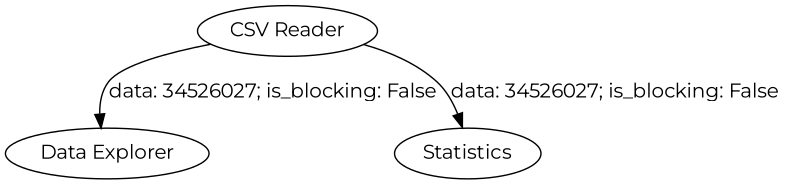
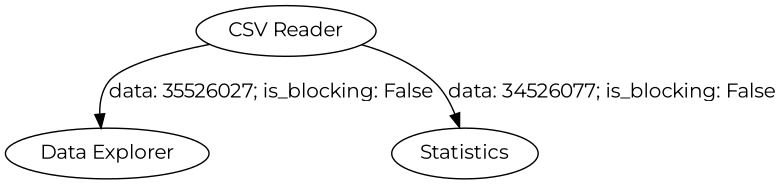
edge "CSV Reader" -> "Data Explorer": label "data: 34526027; is_blocking: False" -> "data: 35526027; is_blocking: False"
edge "CSV Reader" -> "Statistics": label "data: 34526027; is_blocking: False" -> "data: 34526077; is_blocking: False"
